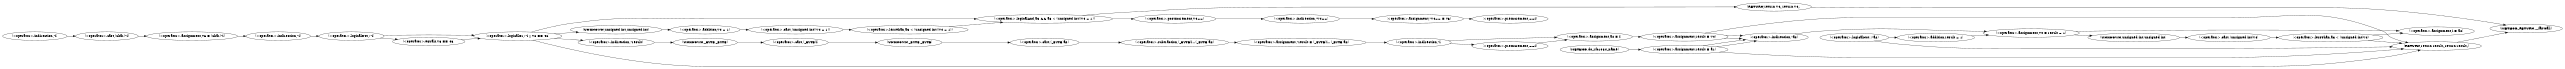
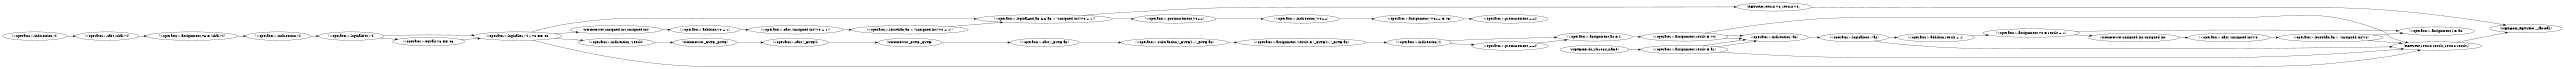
edge "(<operator>.indirection,*a2)" -> "(<operator>.assignment,v4 = result + 1)": now "(<operator>.indirection,*a2)" -> "(<operator>.logicalNot,!*a2)"
